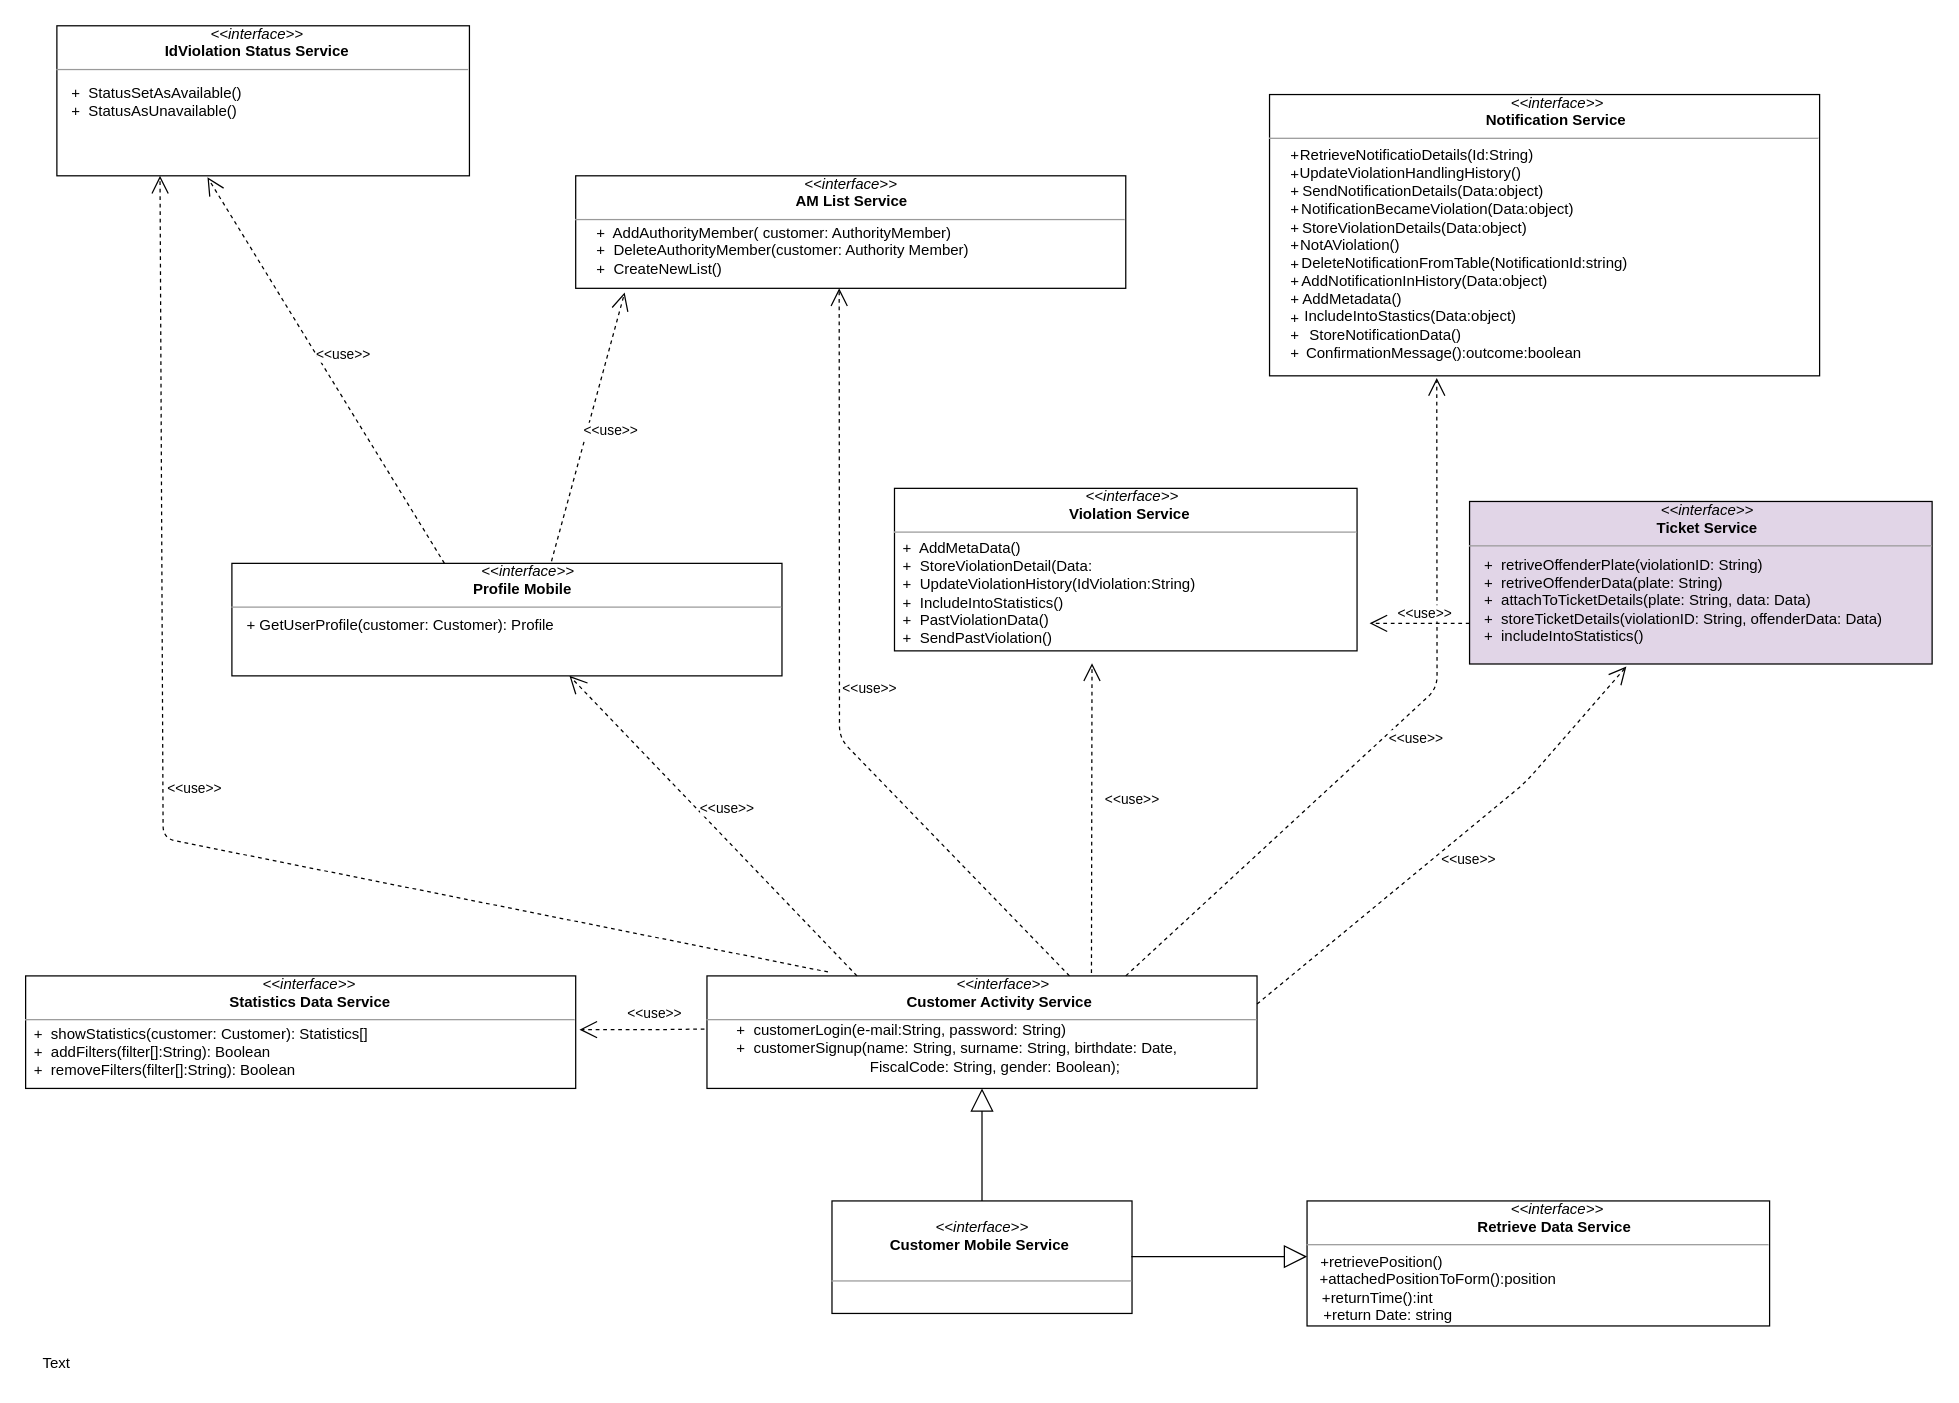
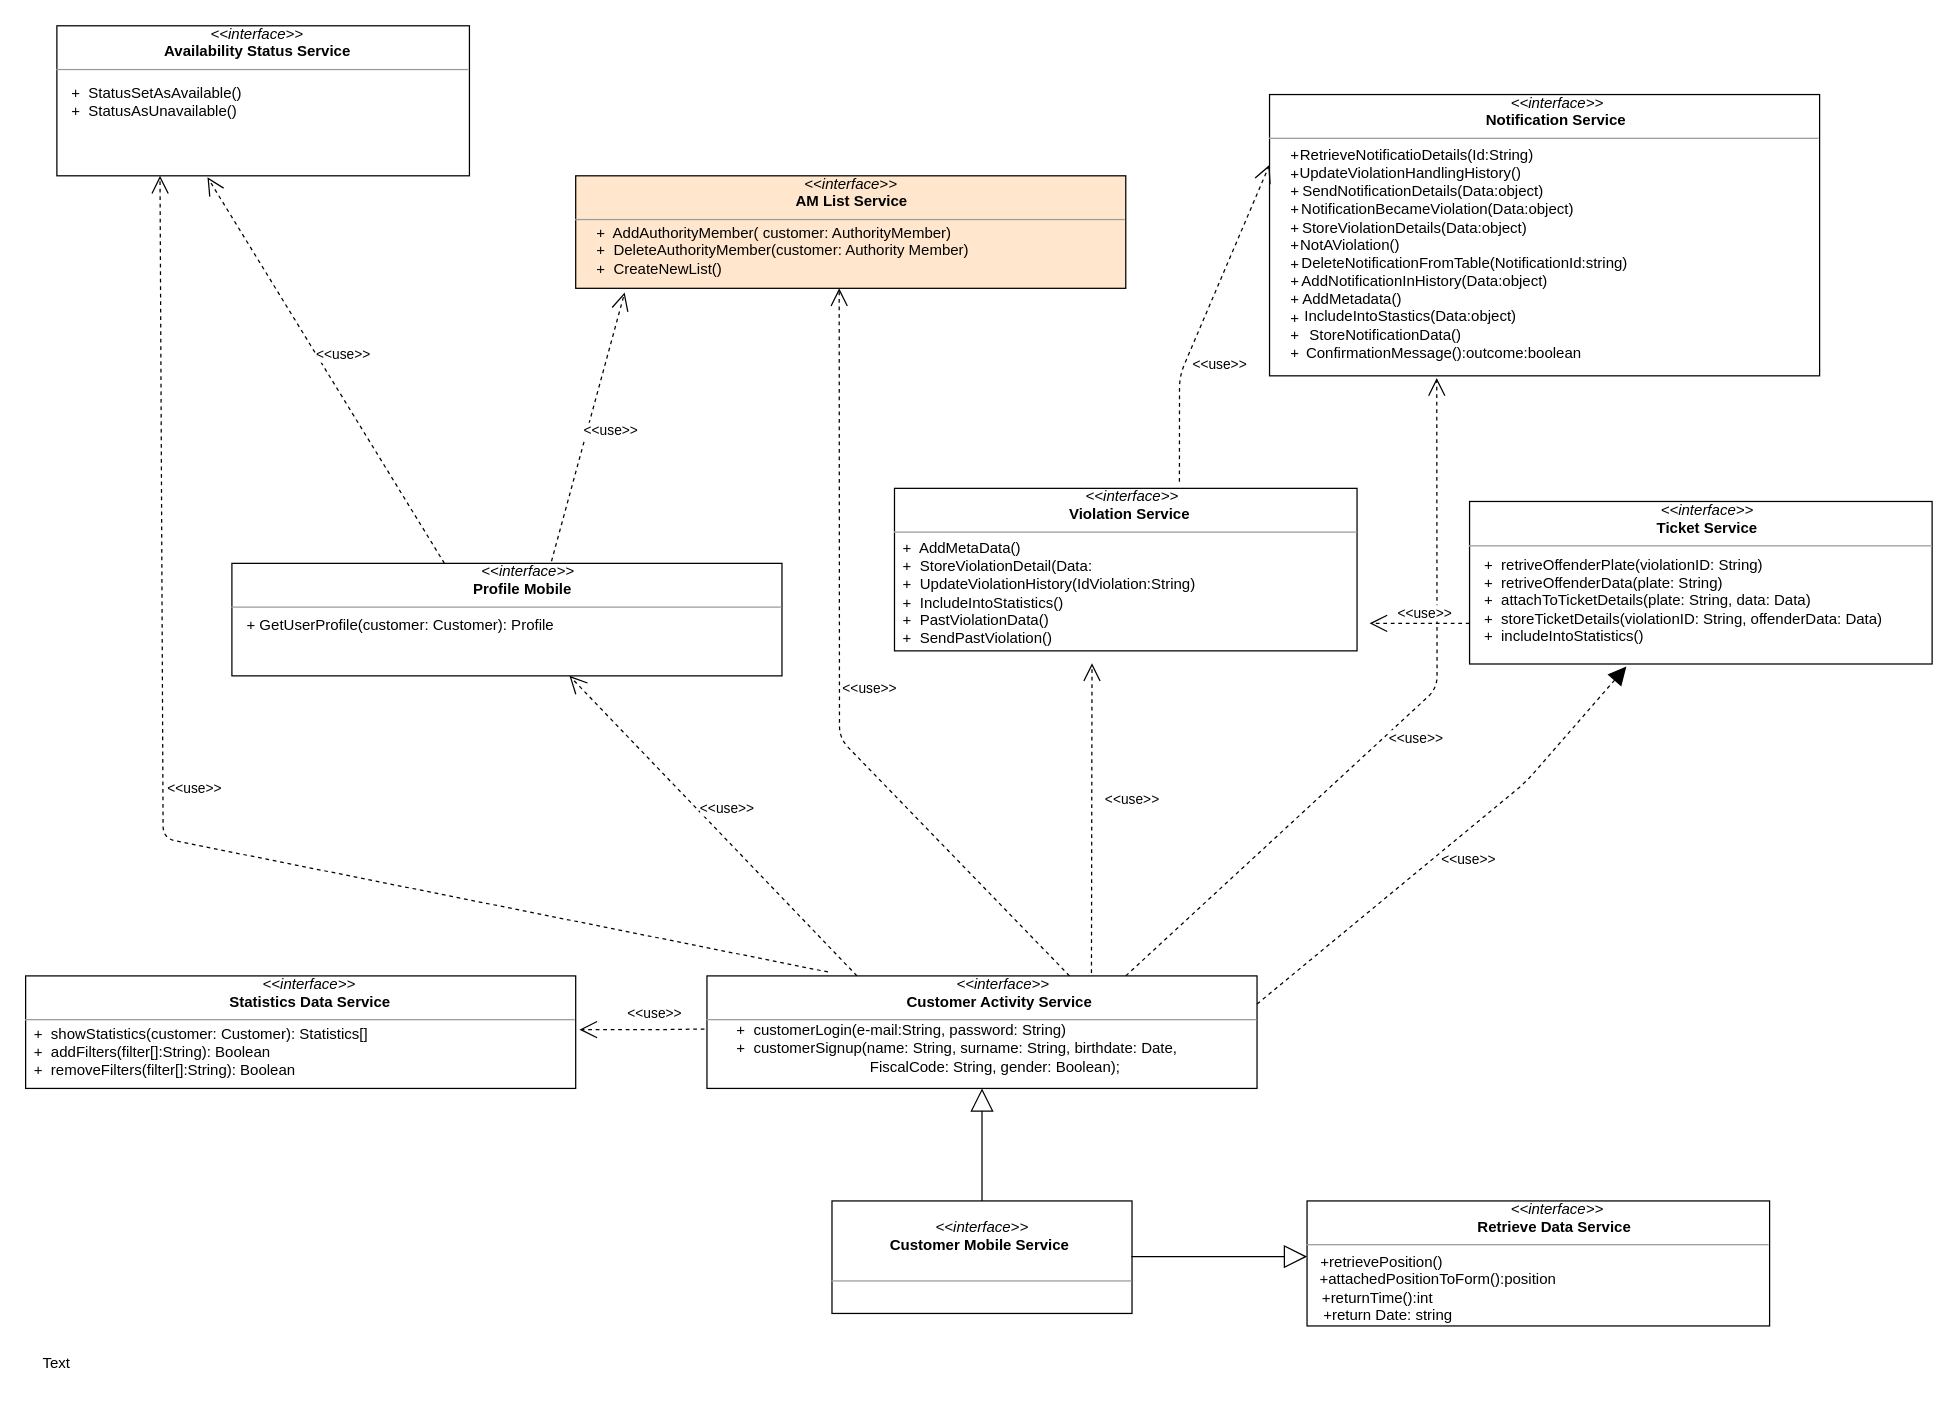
node "<<interface>> IdViolation Status Service": label "<<interface>> IdViolation Status Service" -> "<<interface>> Availability Status Service"
node "<<interface>> AM List Service": fillcolor #ffffff -> #ffe6cc
edge "<<interface>> Violation Service" -> "<<interface>> Notification Service": added, label "<<use>>"
node "<<interface>> Ticket Service": fillcolor #e1d5e7 -> #ffffff
edge "<<interface>> Customer Activity Service" -> "<<interface>> Ticket Service": arrowhead open -> block
